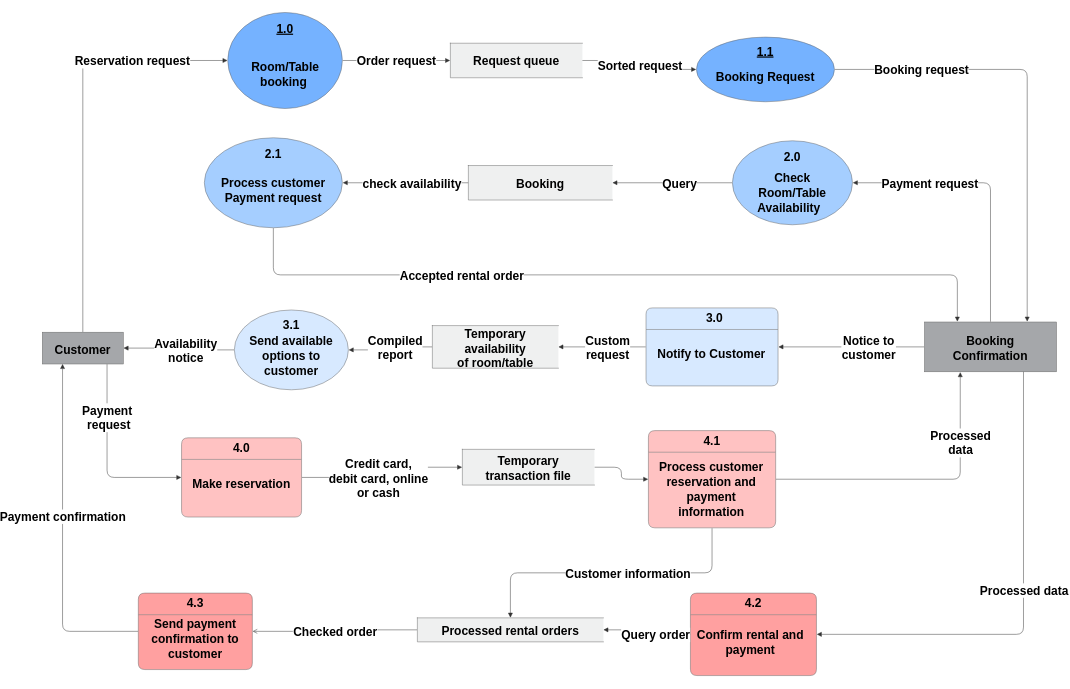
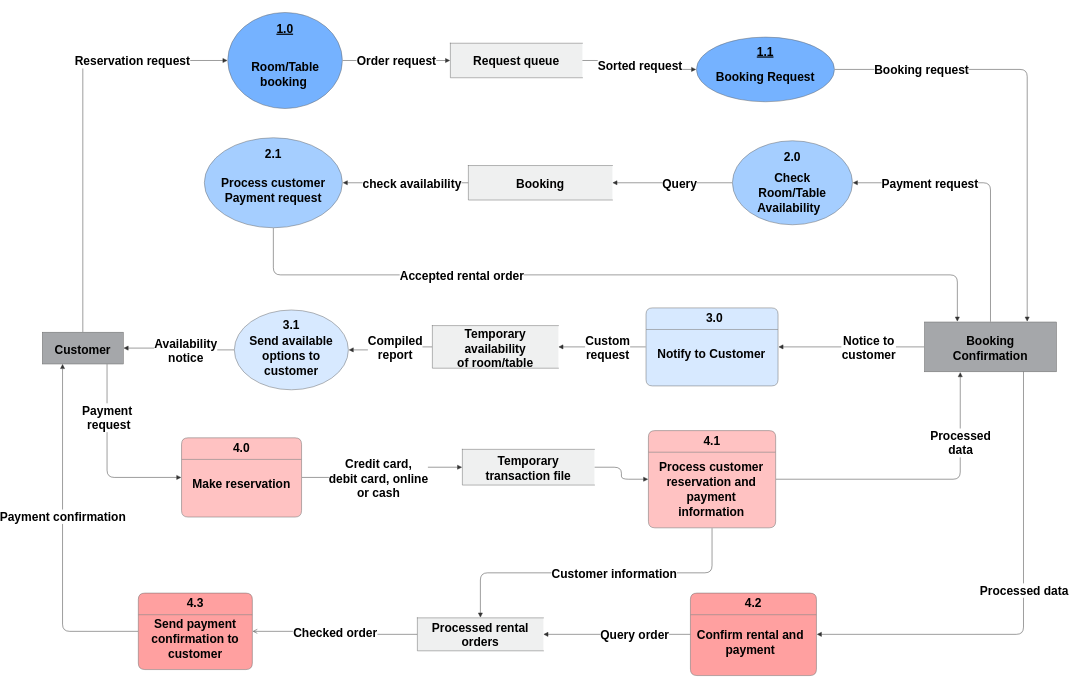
node "Processed rental orders": size 186x24 -> 126x33
